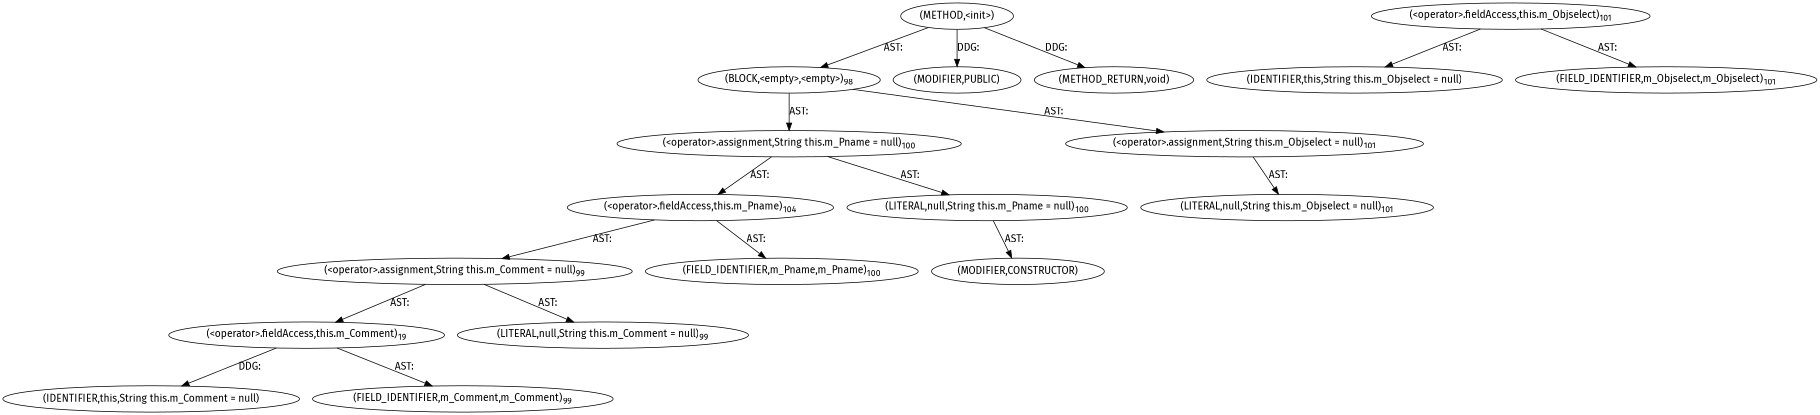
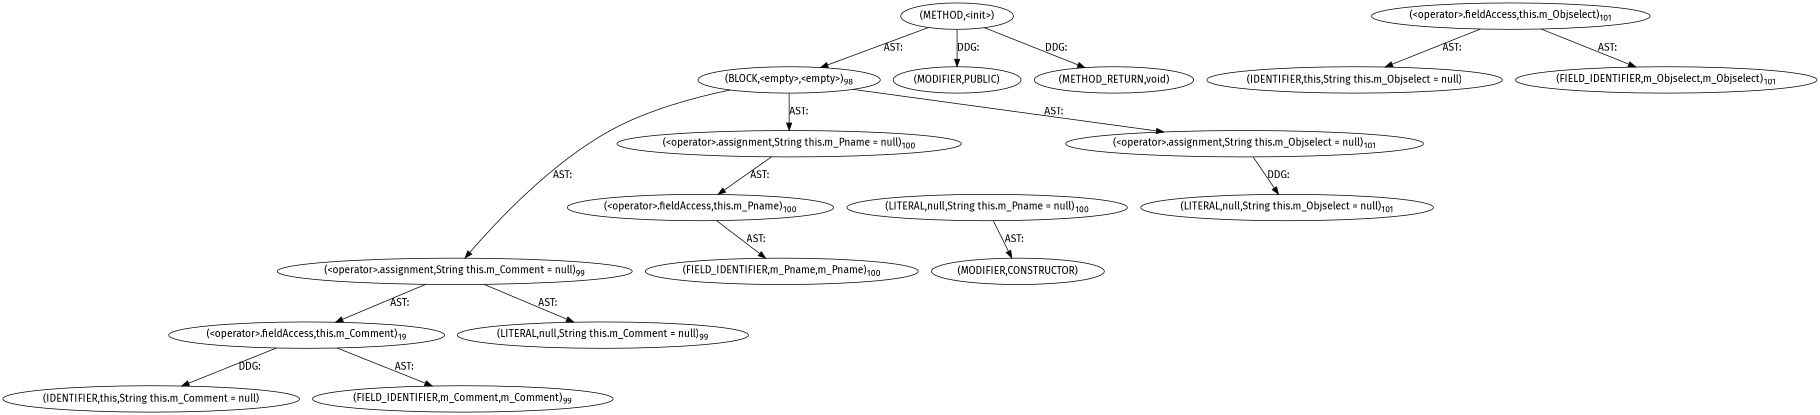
edge "(<operator>.assignment,String this.m_Pname = null)" -> "(LITERAL,null,String this.m_Pname = null)": removed, label "AST:"
edge "(<operator>.assignment,String this.m_Objselect = null)" -> "(LITERAL,null,String this.m_Objselect = null)": label "AST: " -> "DDG: "
node "(<operator>.fieldAccess,this.m_Pname)": text "104" -> "100"
edge "(<operator>.fieldAccess,this.m_Pname)" -> "(<operator>.assignment,String this.m_Comment = null)": now "(BLOCK,<empty>,<empty>)" -> "(<operator>.assignment,String this.m_Comment = null)"
